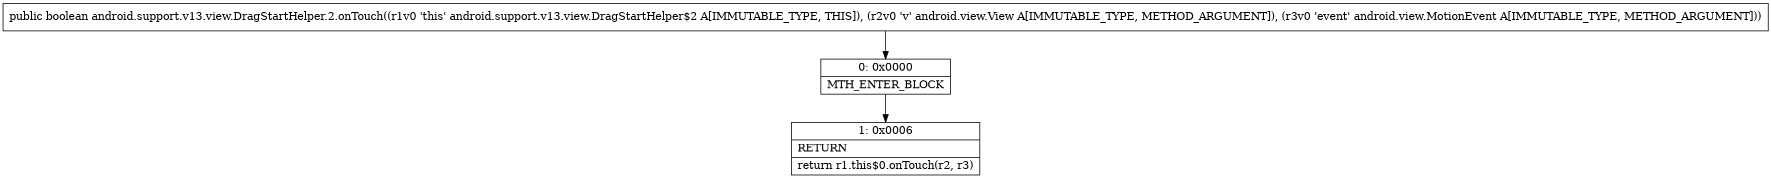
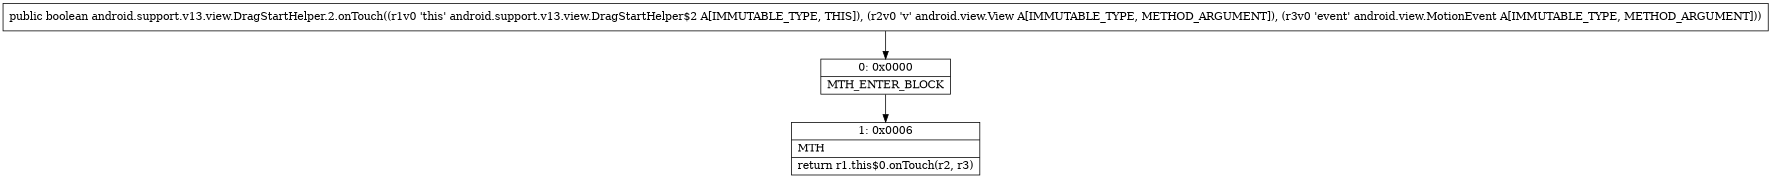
node "1: 0x0006": text "RETURN" -> "MTH"
